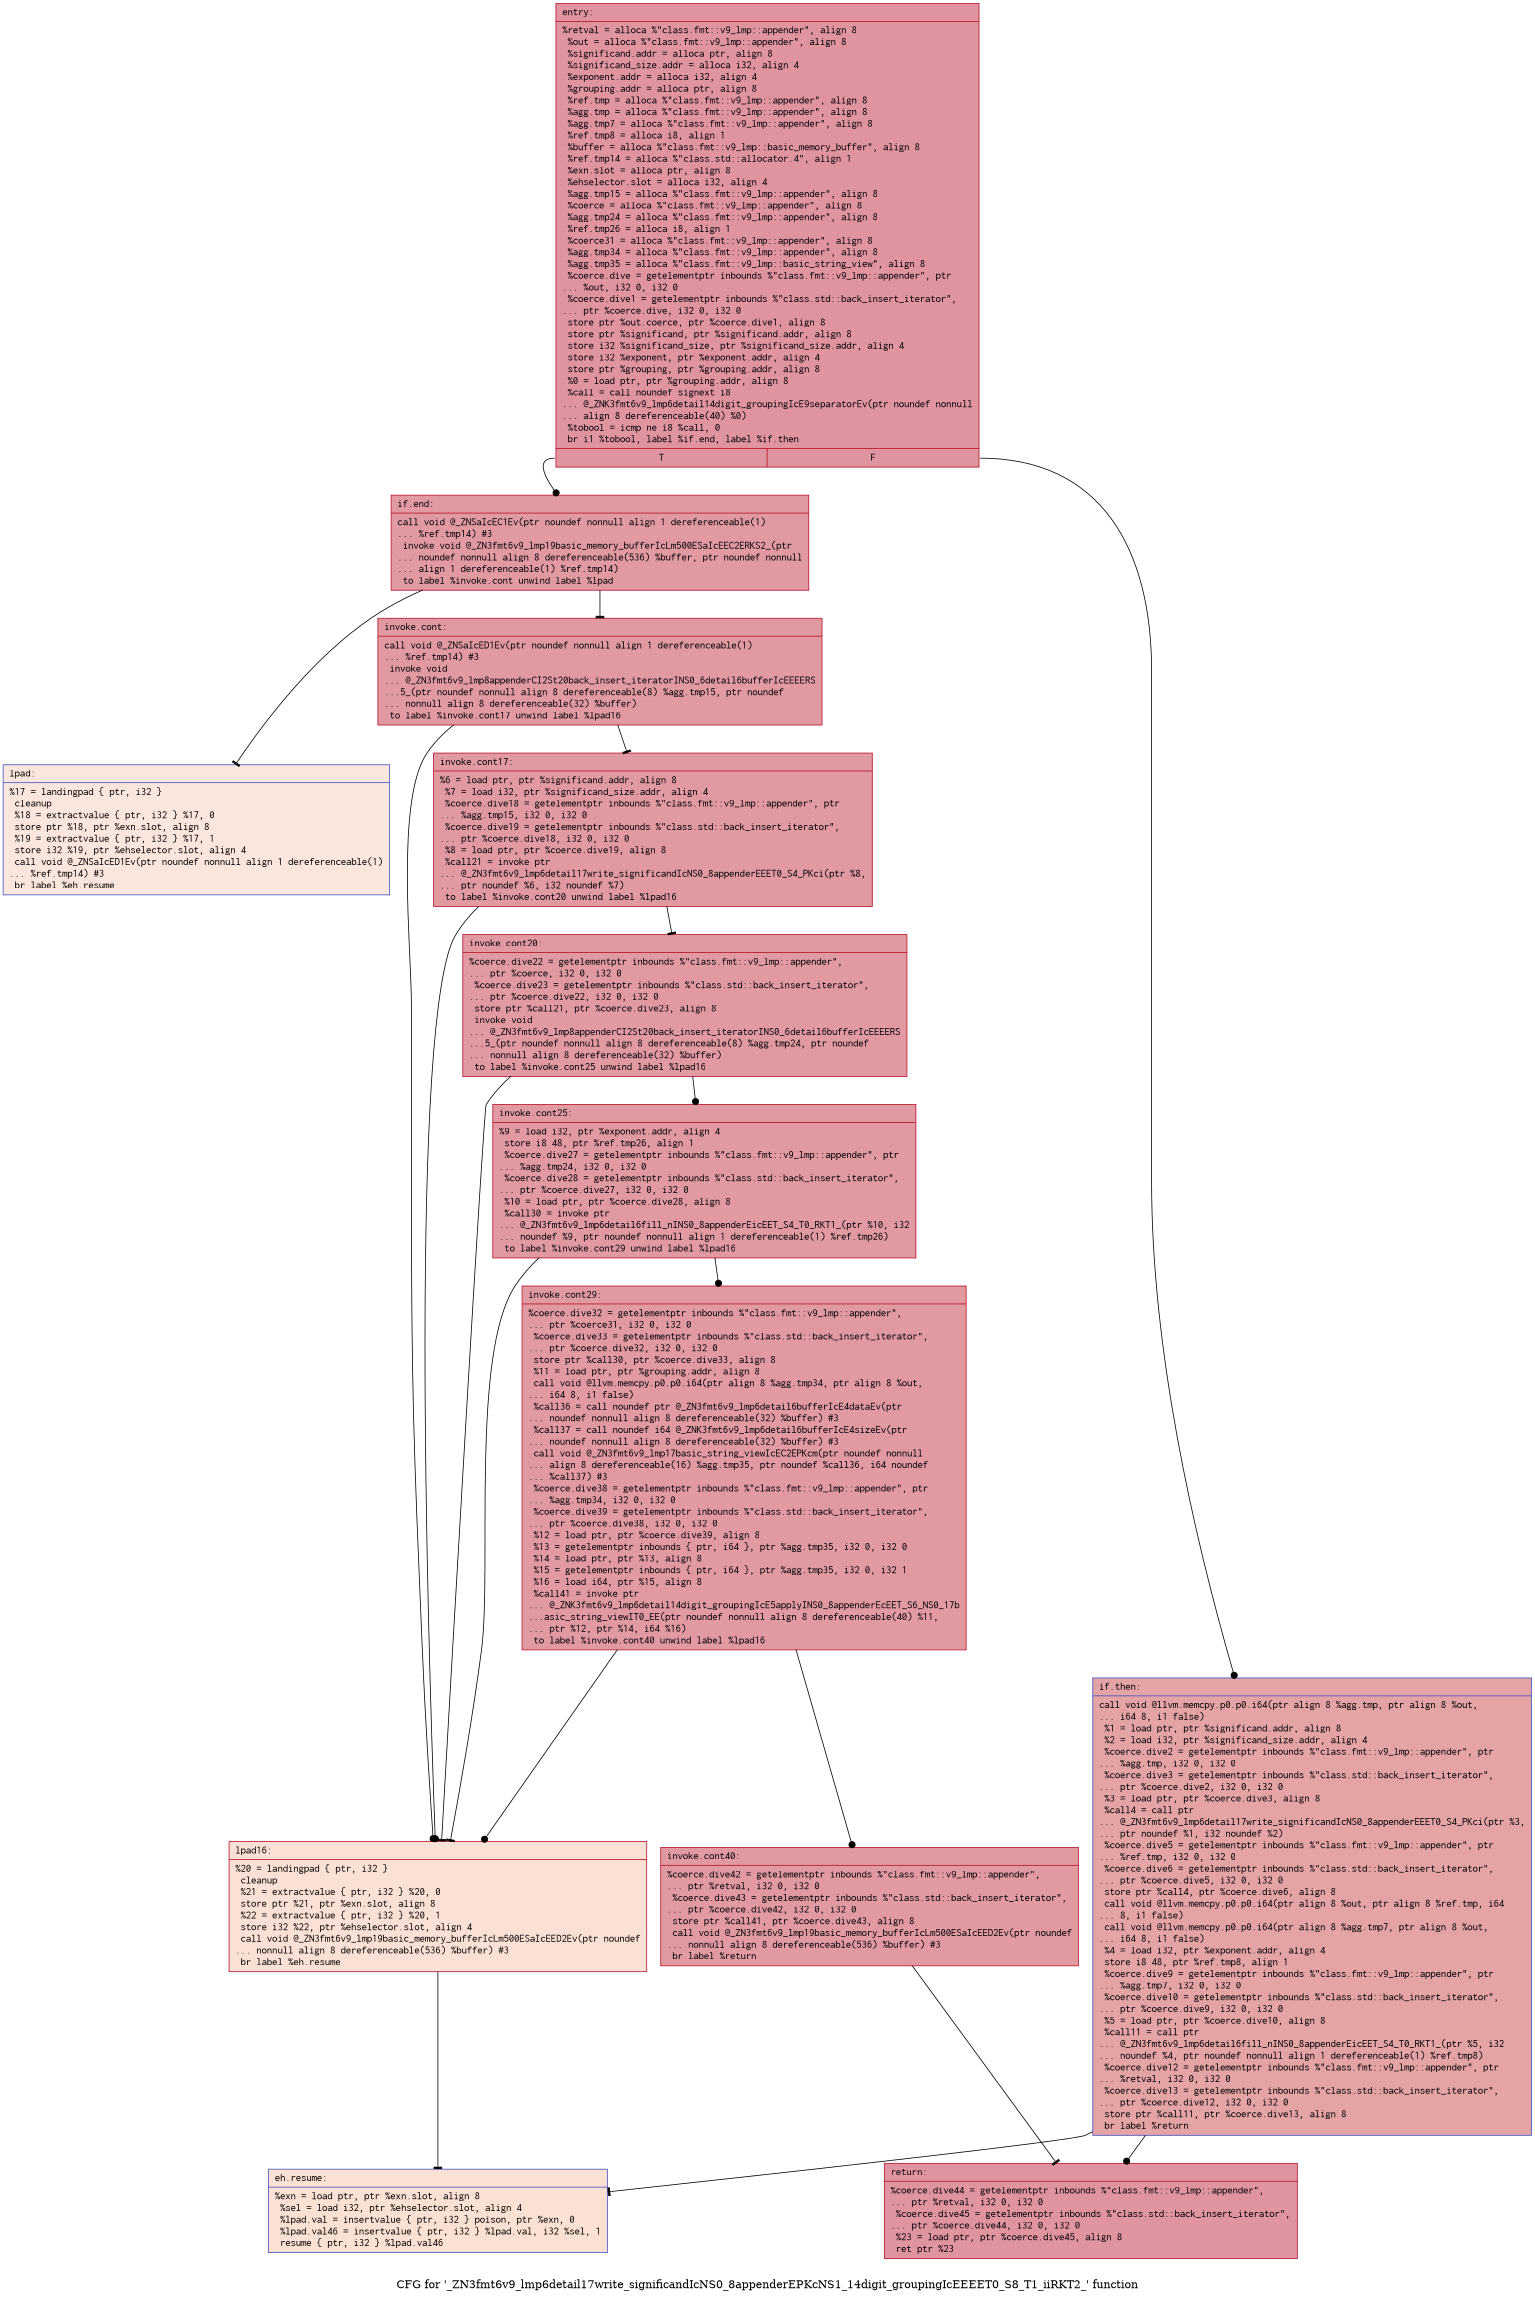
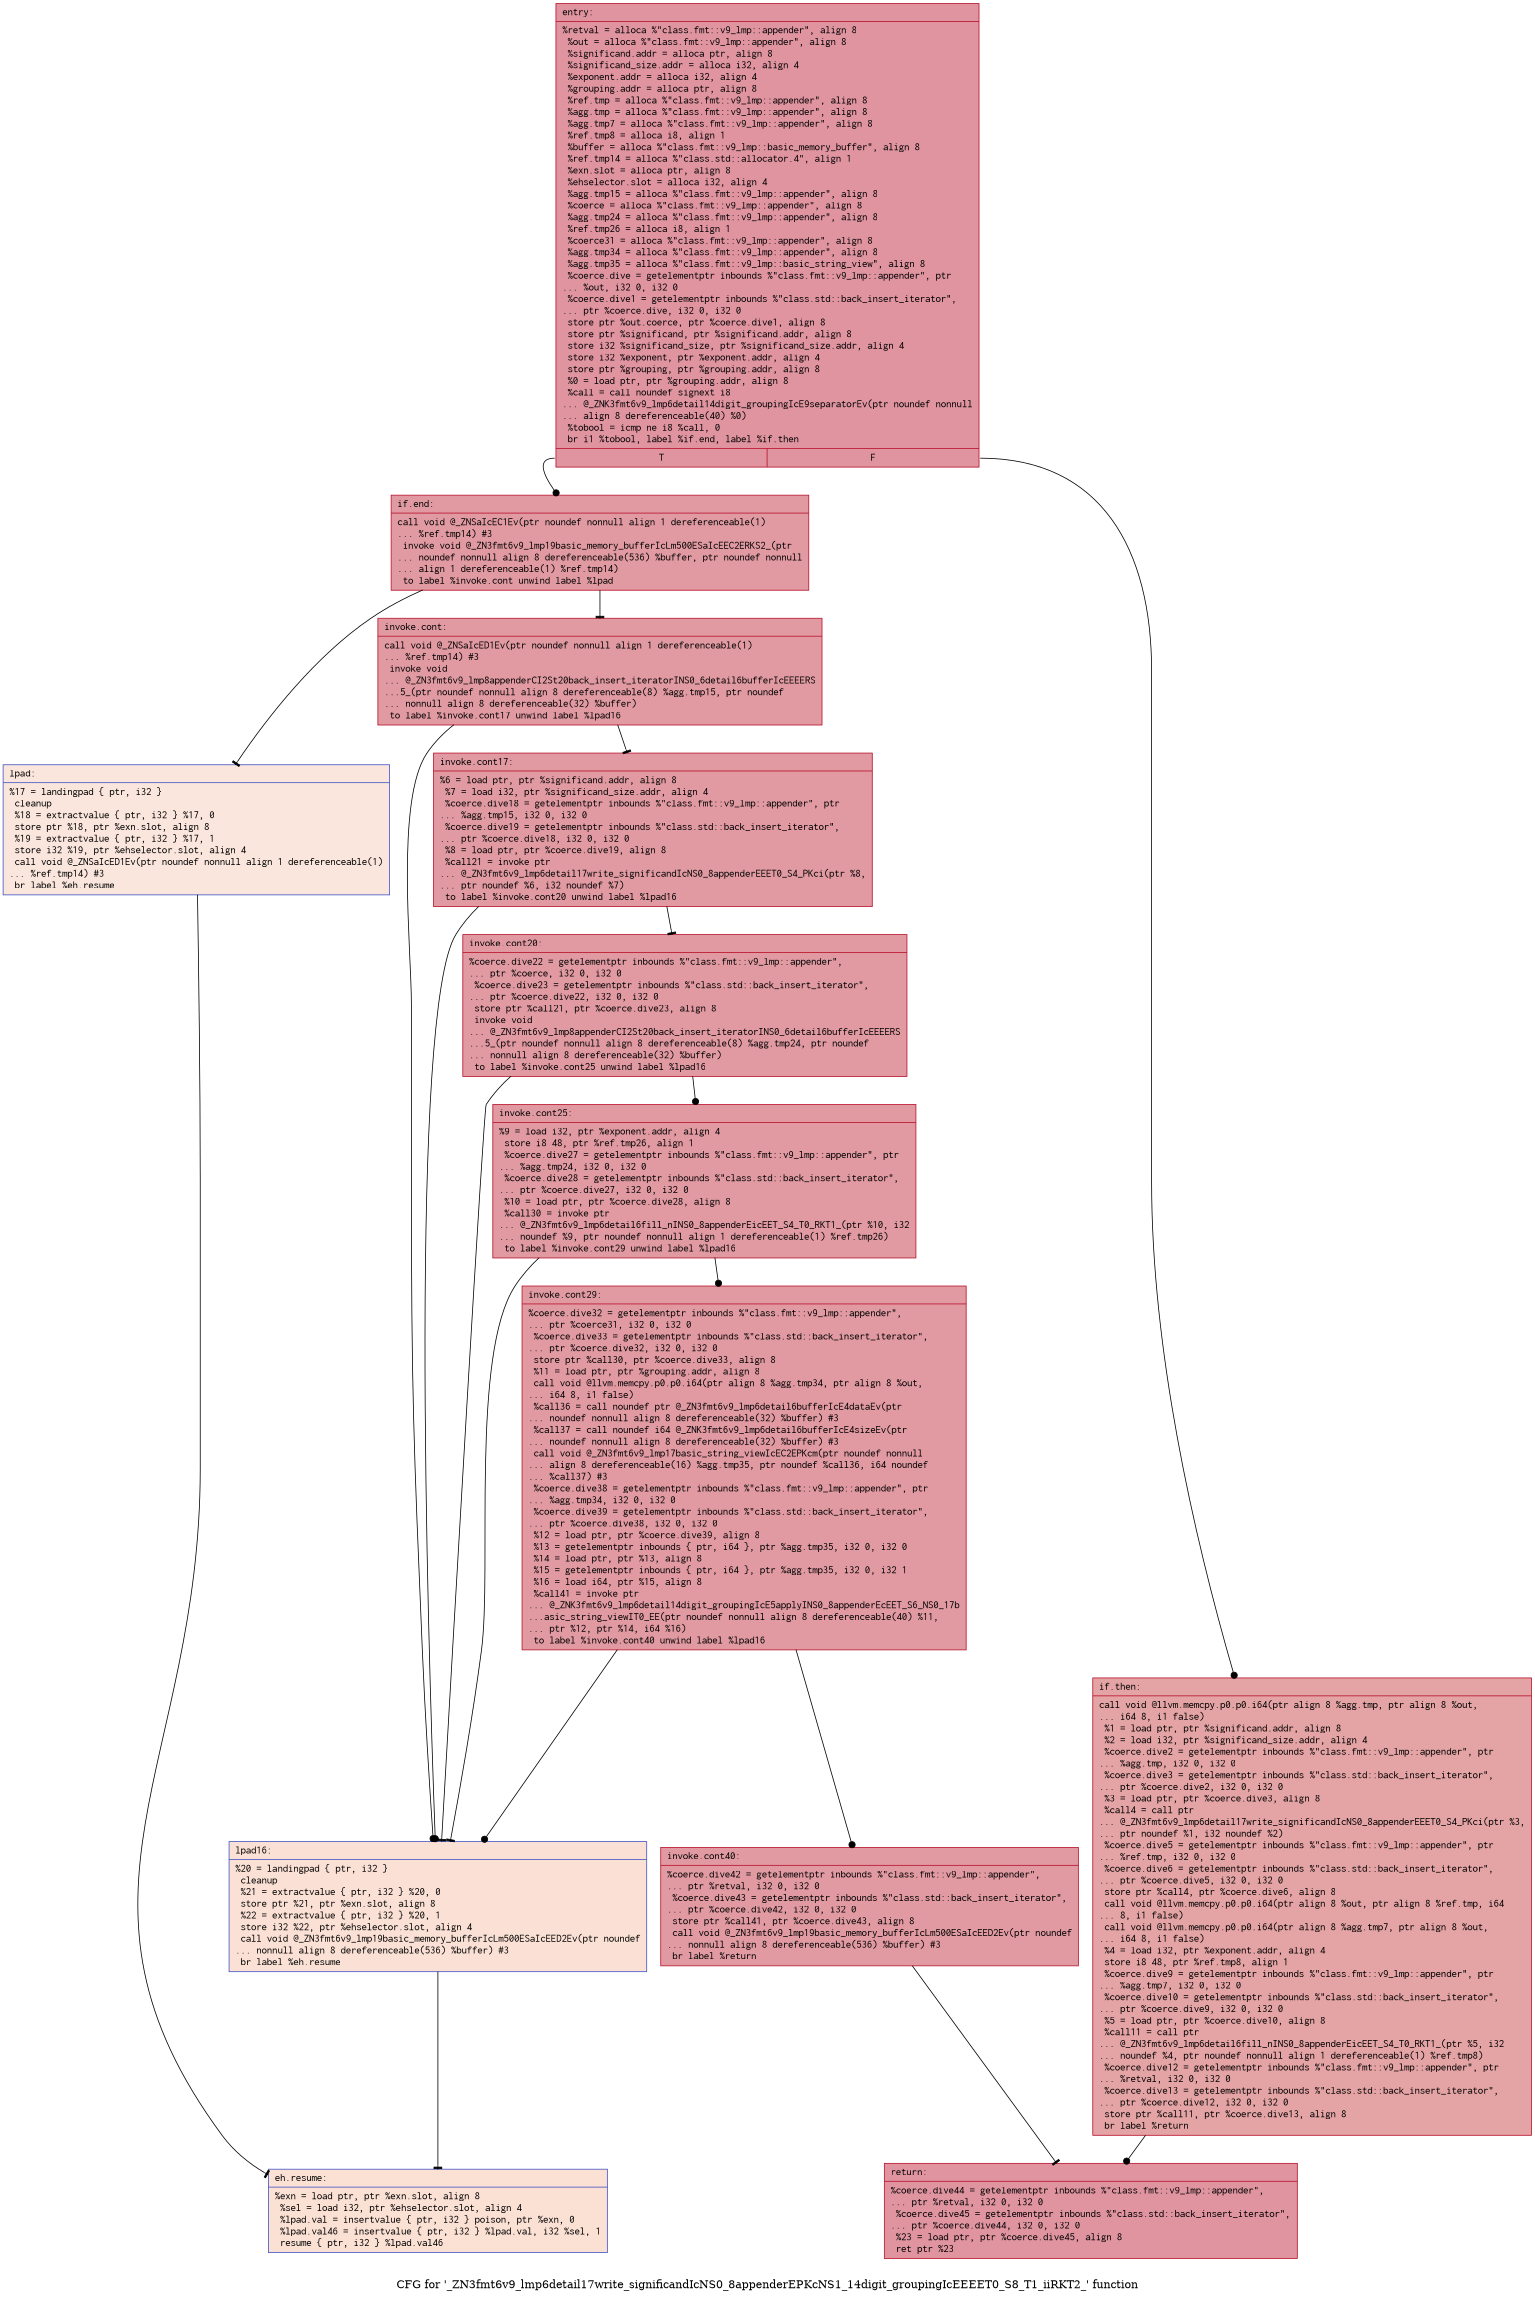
node "lpad16:": color #b70d28ff -> #3d50c3ff
node "if.then:": color #3d50c3ff -> #b70d28ff
edge "if.then:" -> "eh.resume:": now "lpad:" -> "eh.resume:"
